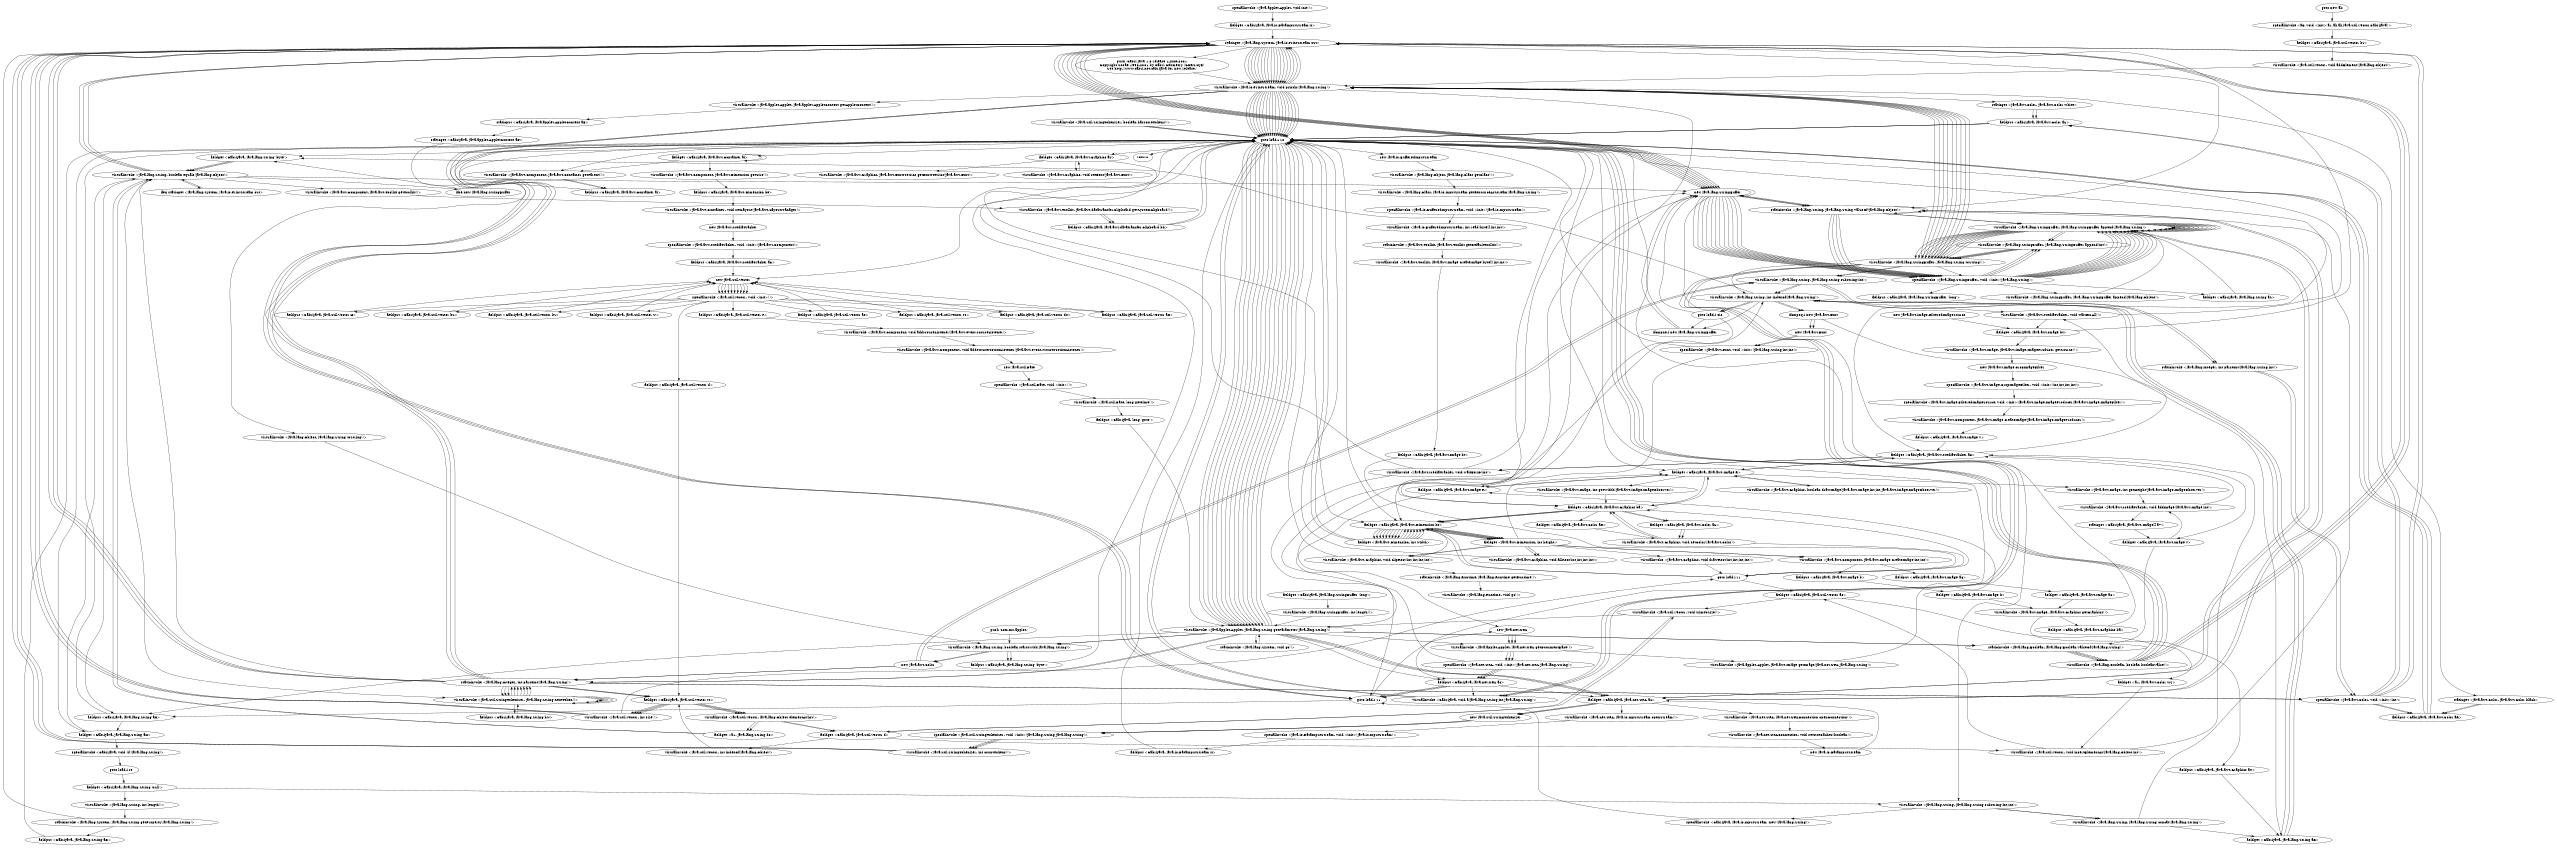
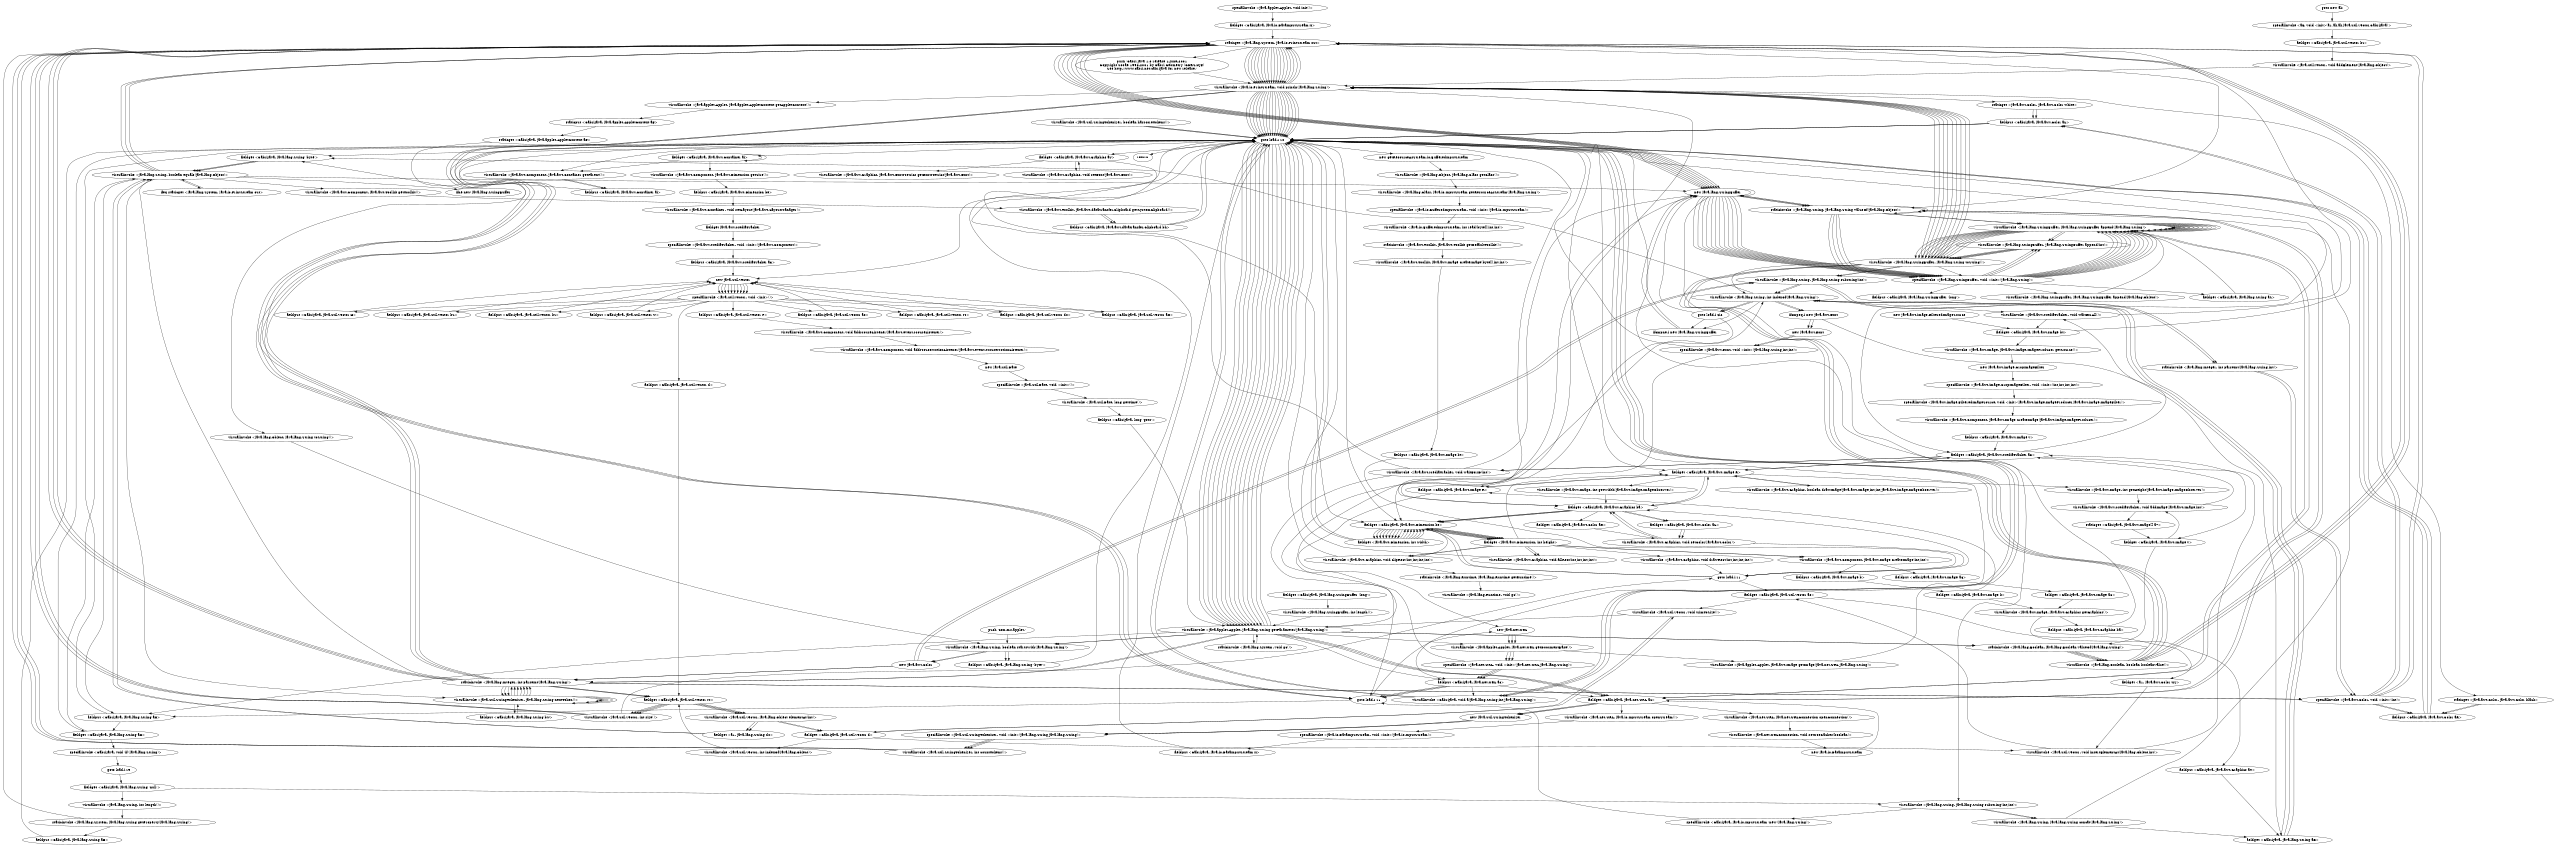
node "new java.io.BufferedInputStream": label "new java.io.BufferedInputStream" -> "new getResourceAsStream.io.BufferedInputStream"
node "new java.awt.MediaTracker": label "new java.awt.MediaTracker" -> "fieldget java.awt.MediaTracker"
